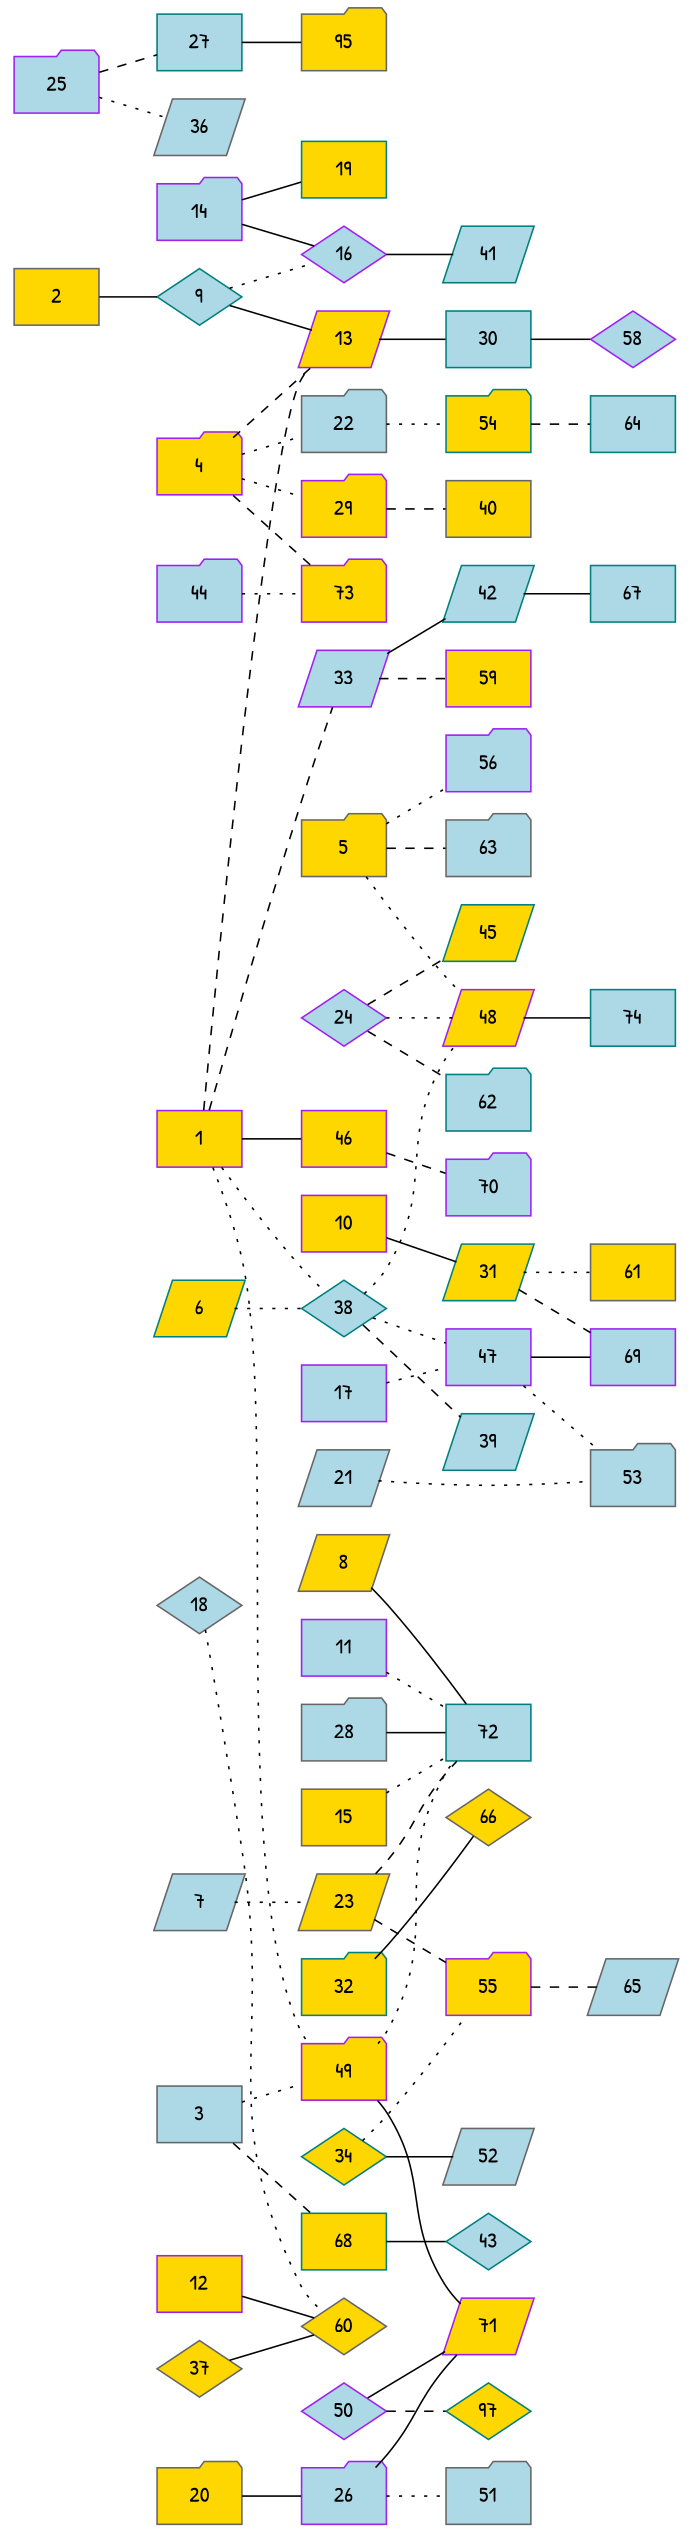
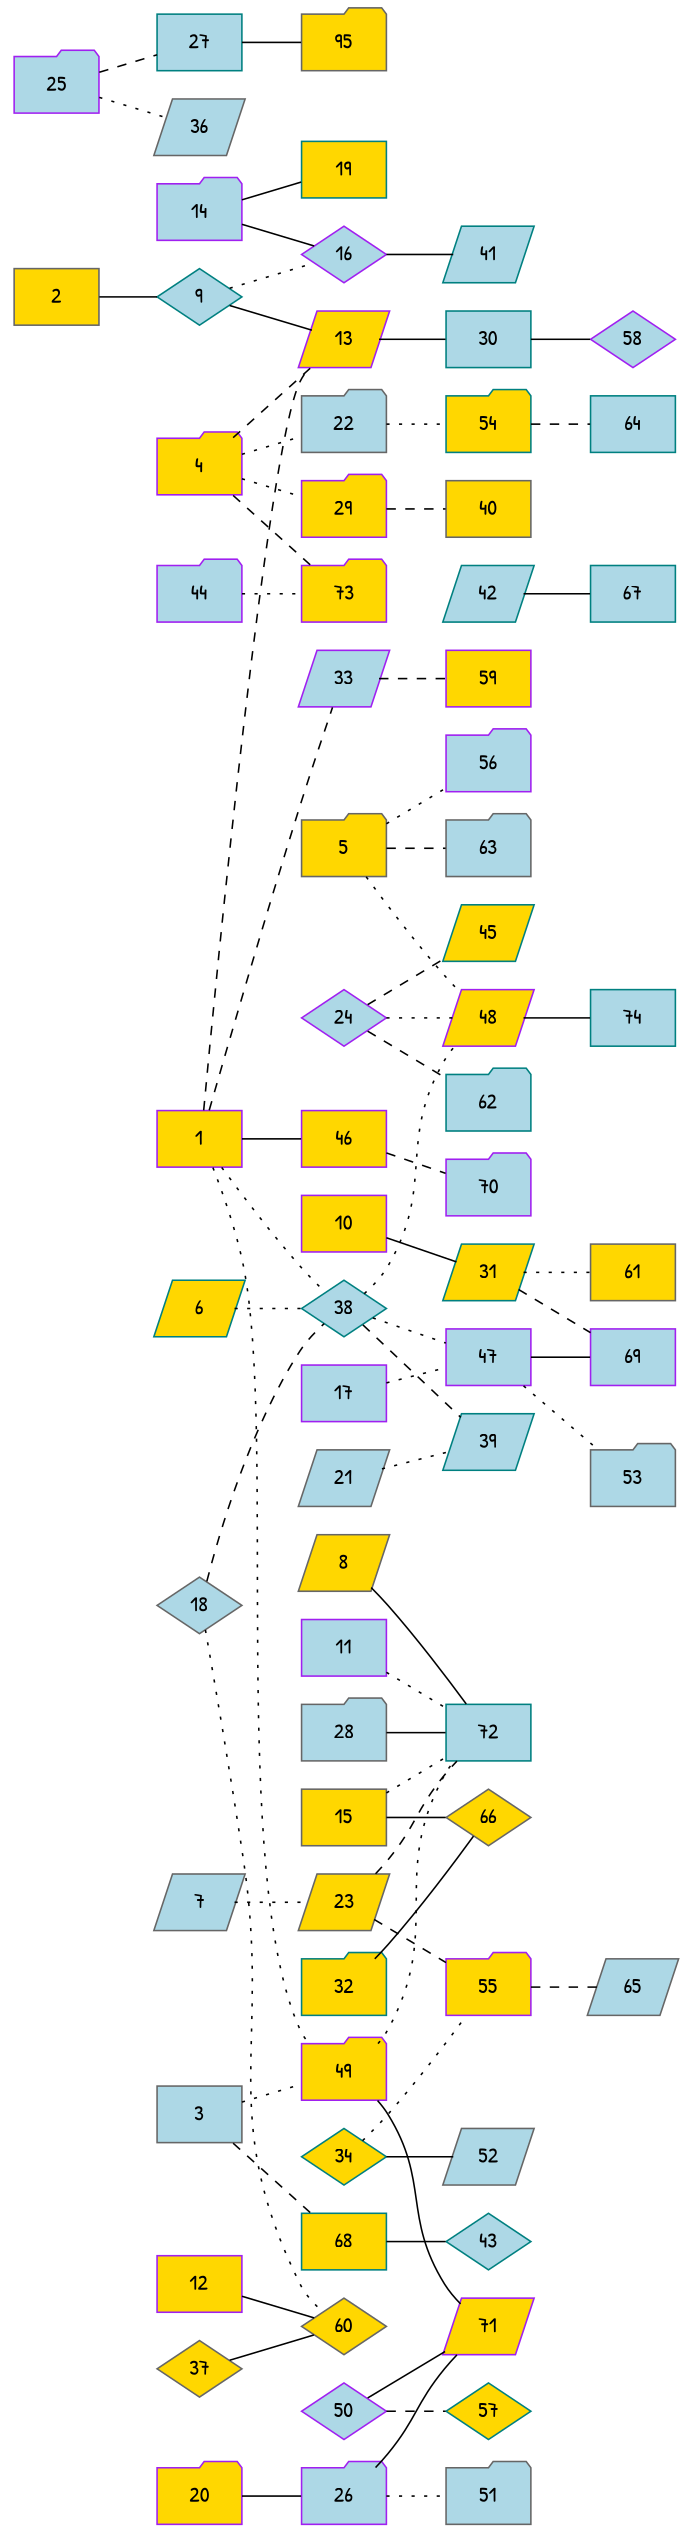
edge "42" -- "33": removed
edge "38" -- "18": added
edge "21" -- "53": now "21" -- "39"
edge "15" -- "66": added
node "97": label "97" -> "57"
node "20": color gray40 -> purple
